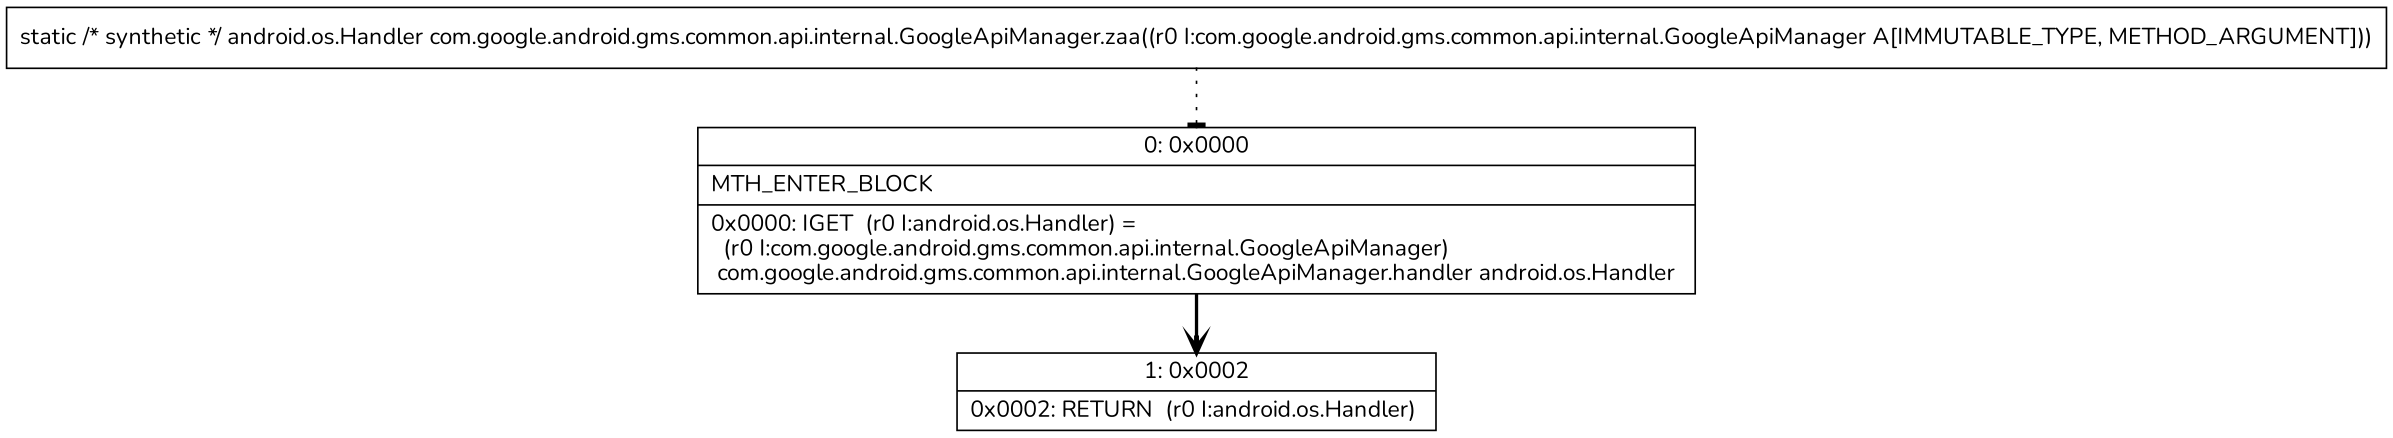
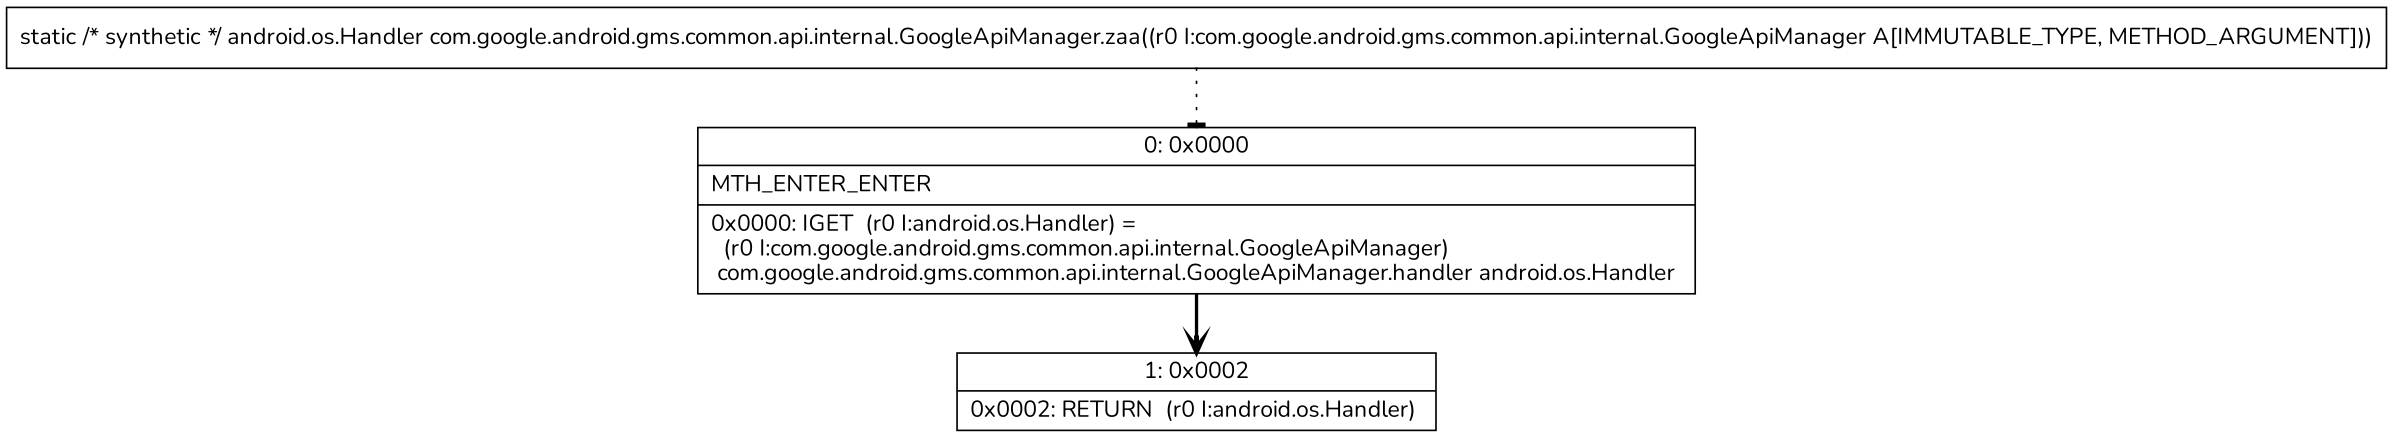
node "0: 0x0000": text "MTH_ENTER_BLOCK" -> "MTH_ENTER_ENTER"
